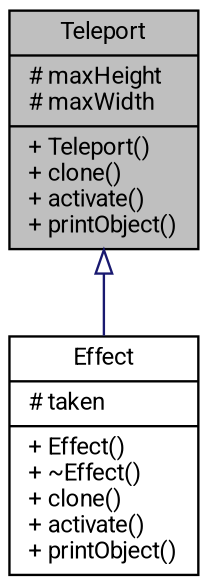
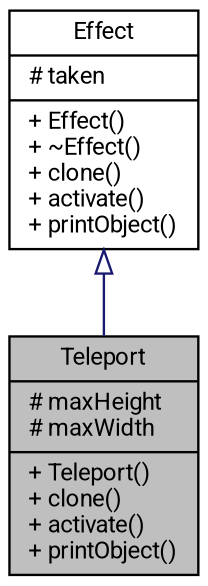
edge "Effect" -> "Teleport": reversed
